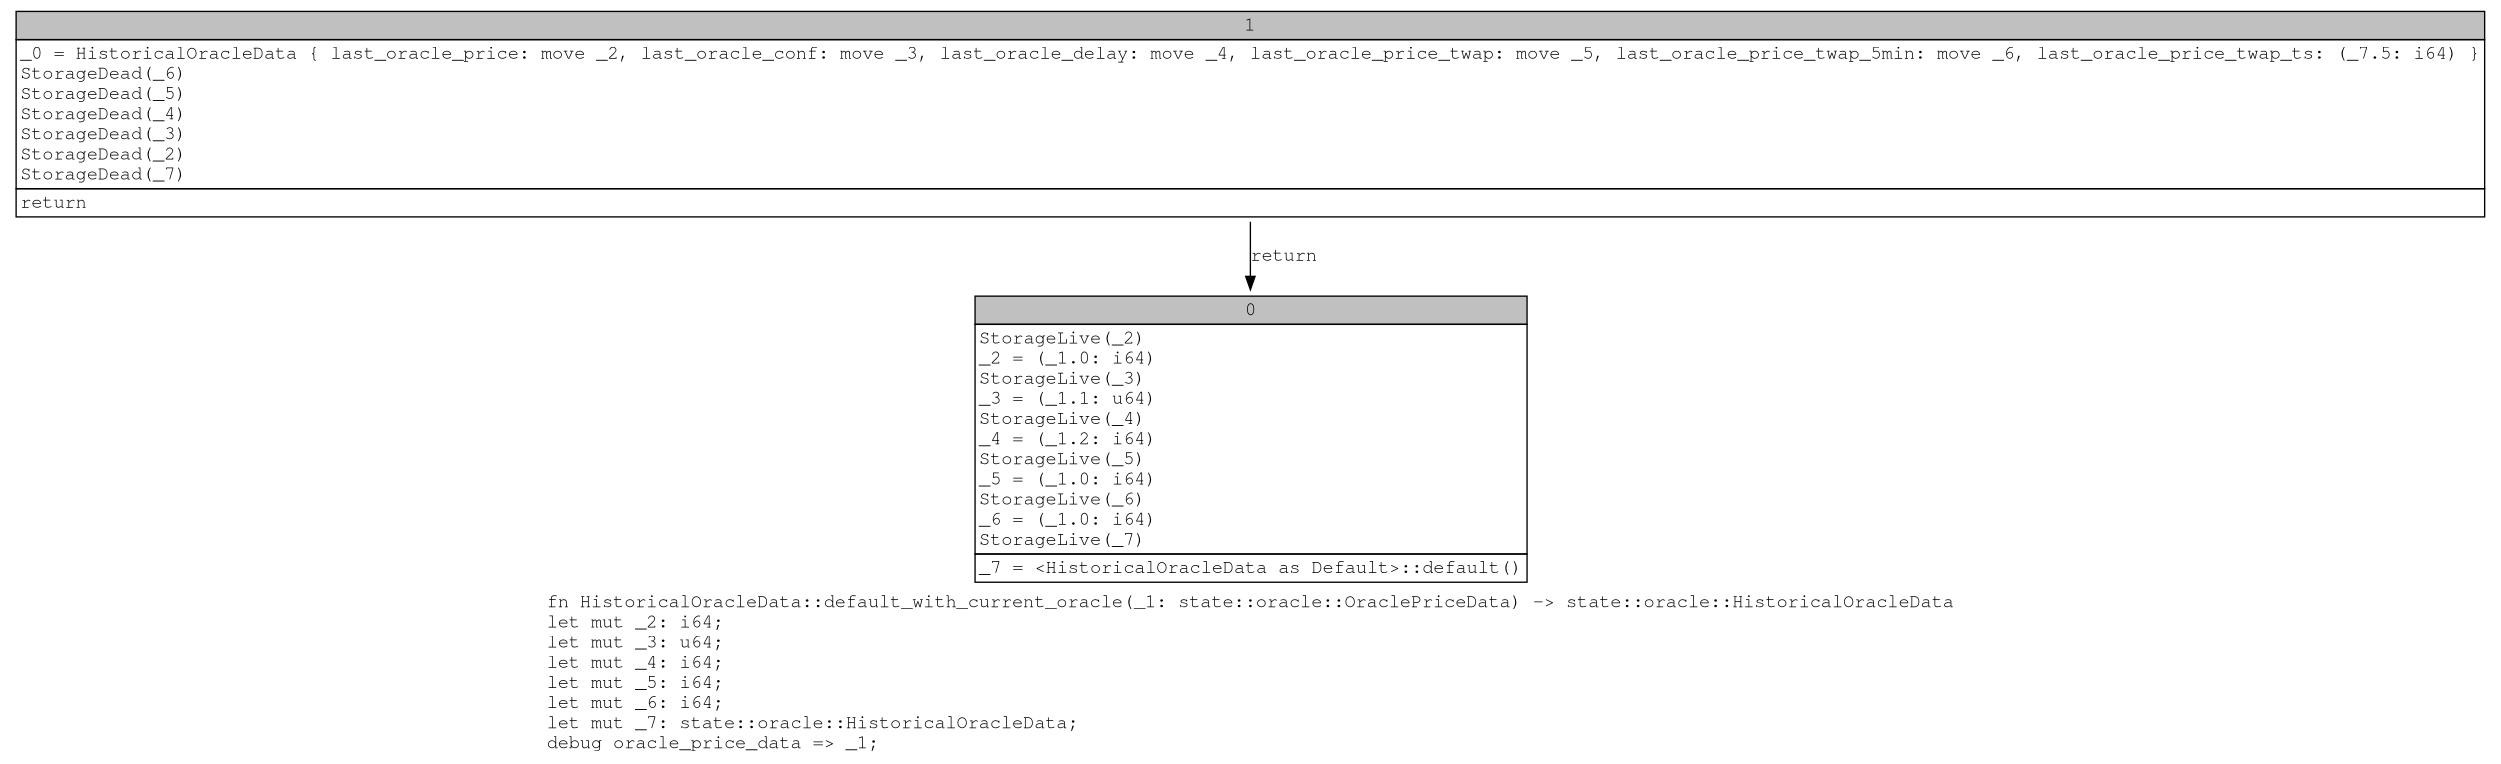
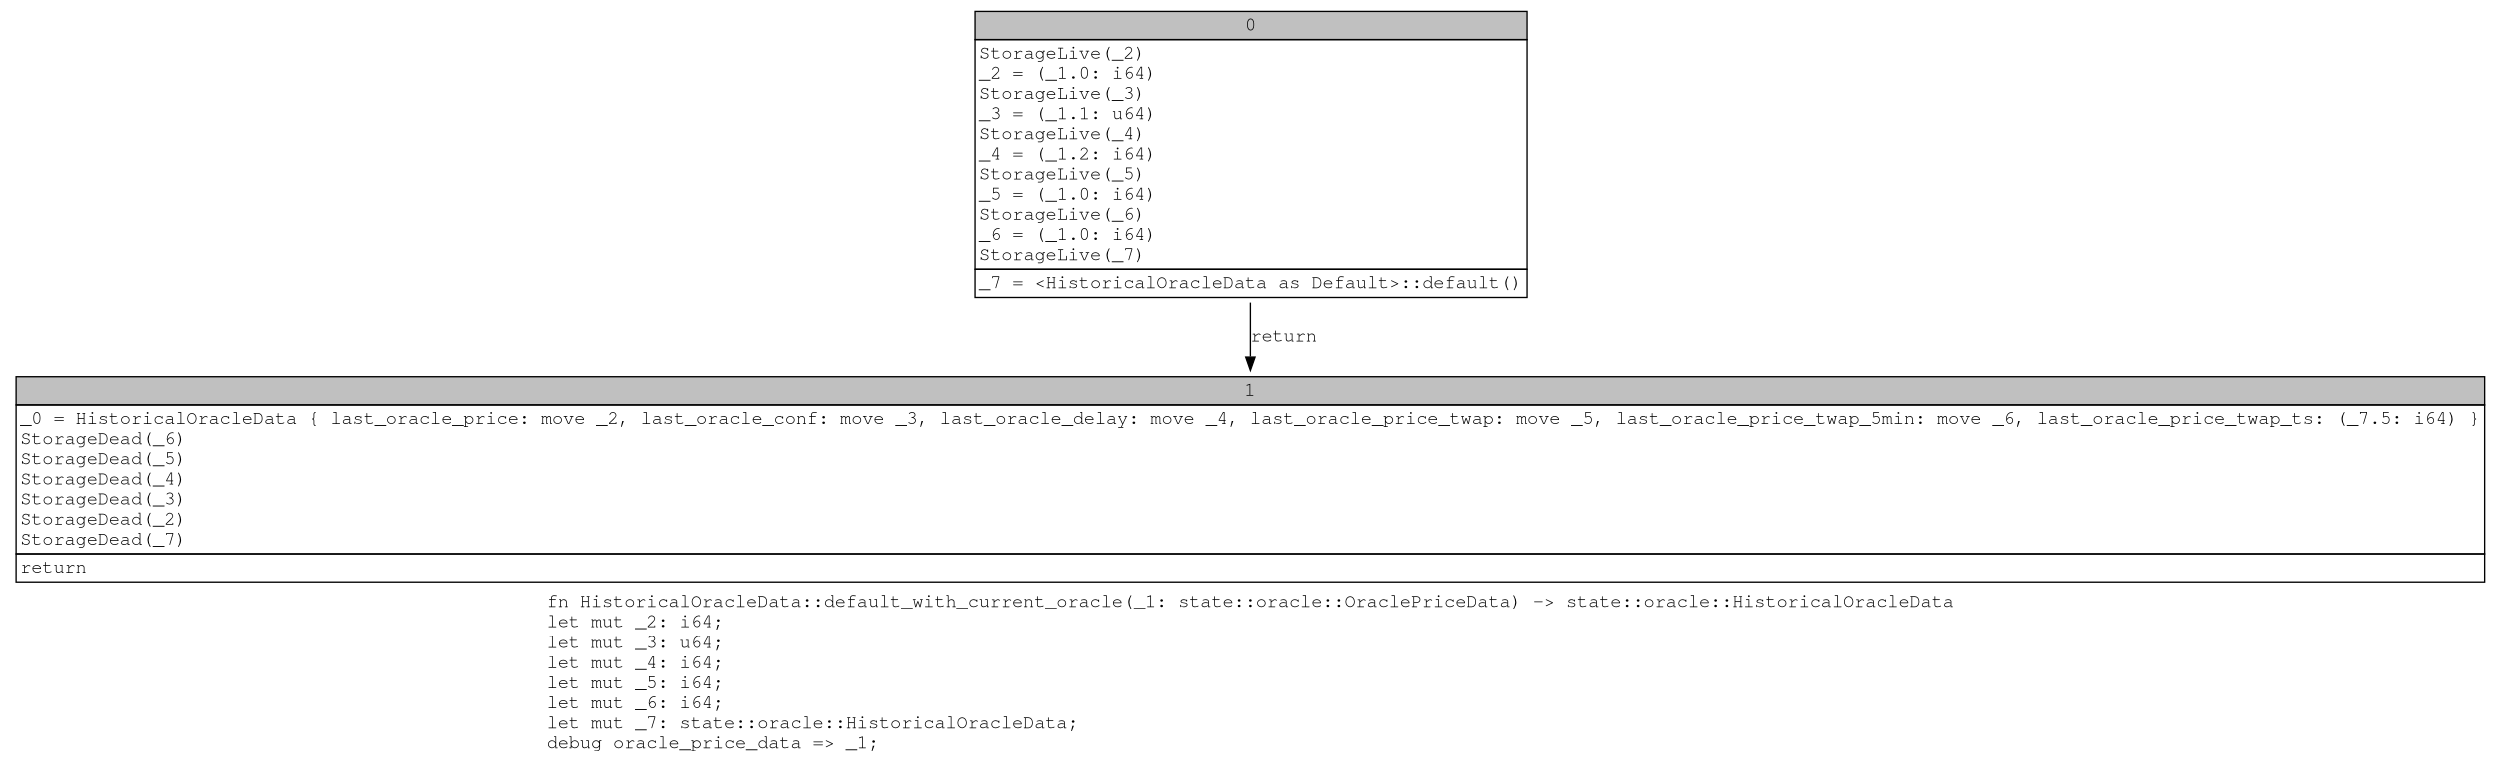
edge "1" -> "0": reversed
